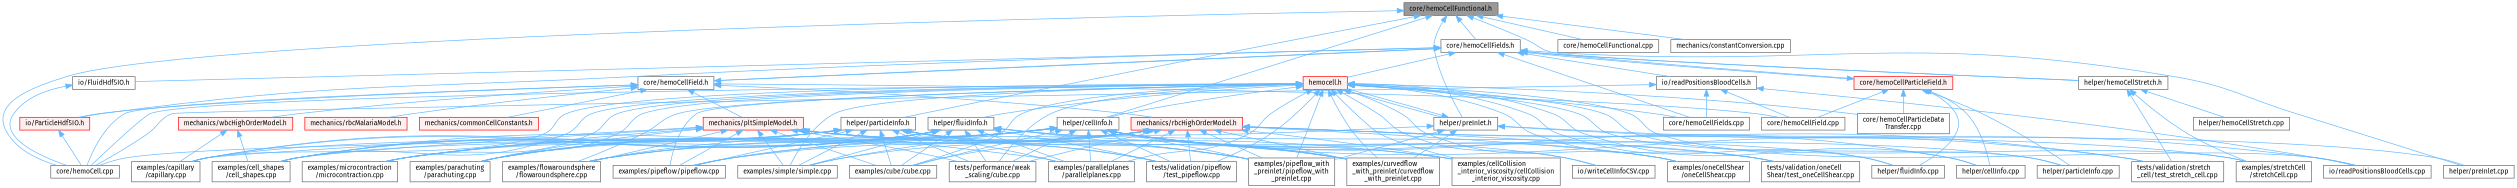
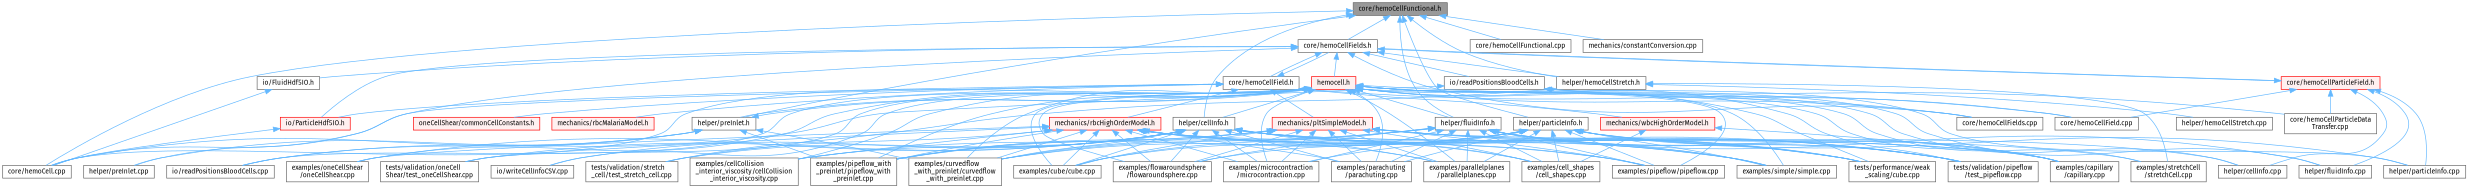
edge "helper/fluidInfo.h" -> "core/hemoCellFunctional.h": added
edge "core/hemoCell.cpp" -> "io/readPositionsBloodCells.h": removed
edge "examples/cell_shapes /cell_shapes.cpp" -> "hemocell.h": removed
node "mechanics/commonCellConstants.h": label "mechanics/commonCellConstants.h" -> "oneCellShear/commonCellConstants.h"
